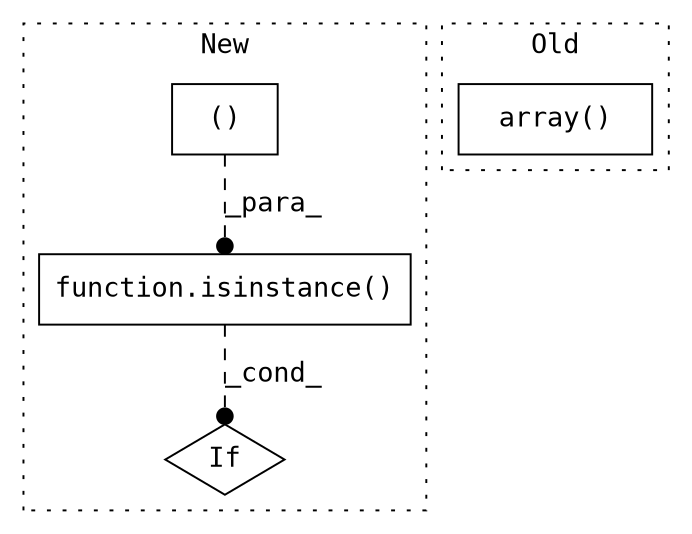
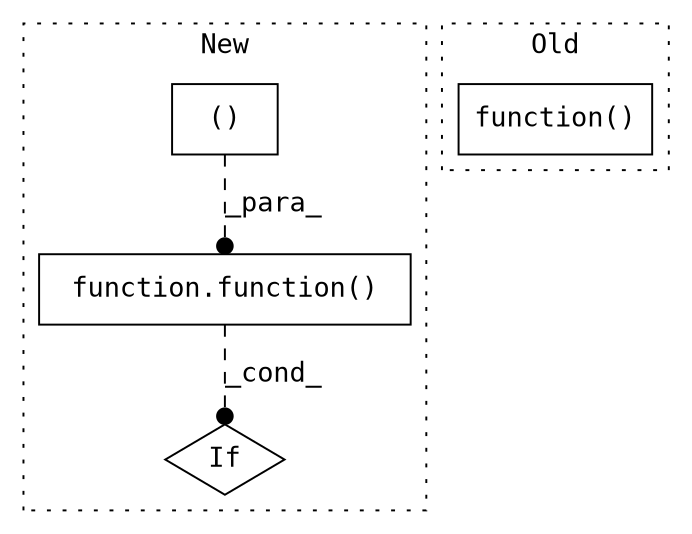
node "array()": label "array()" -> "function()"
node "function.isinstance()": label "function.isinstance()" -> "function.function()"
